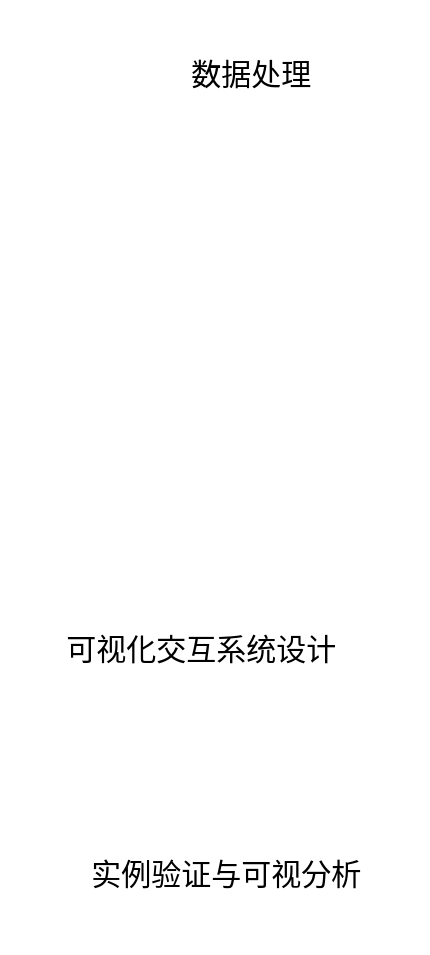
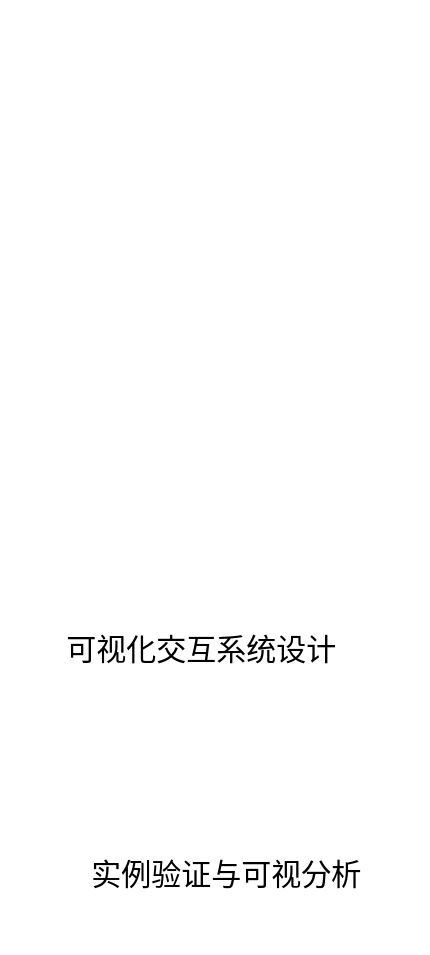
node "数据处理": removed
